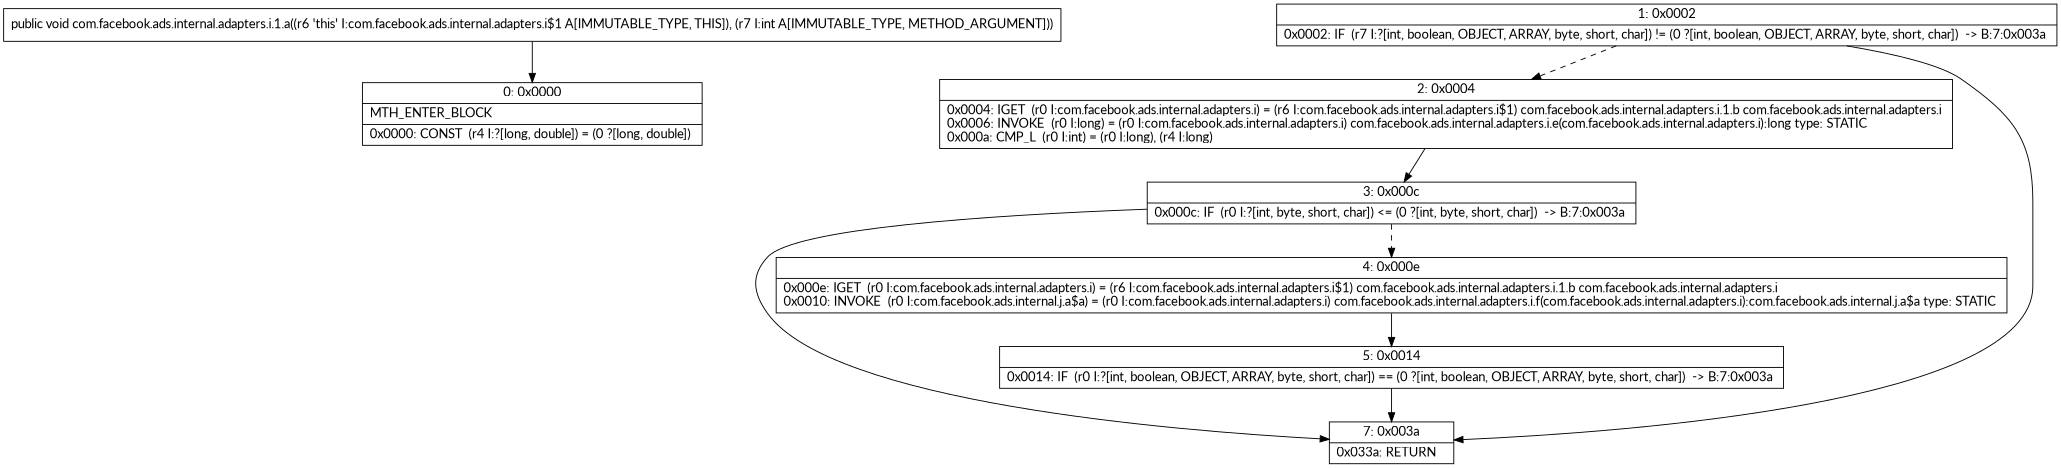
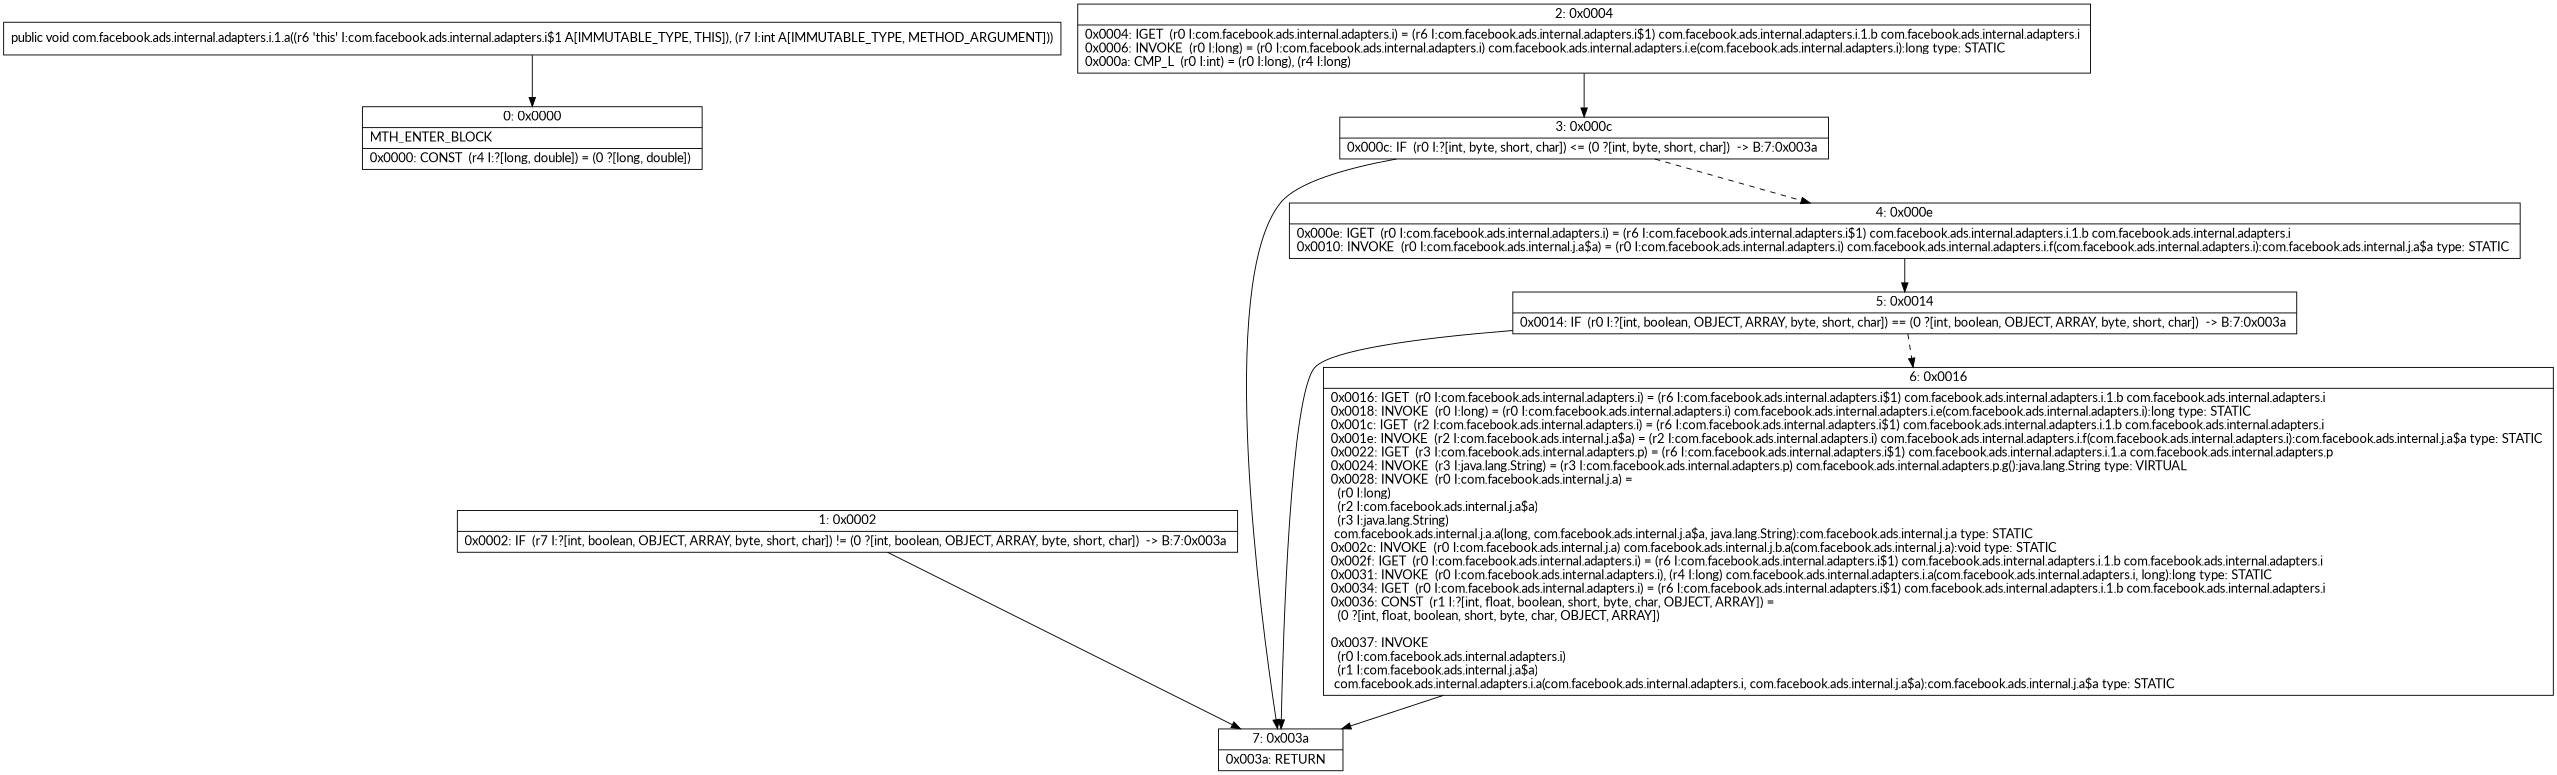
edge "1: 0x0002" -> "2: 0x0004": removed
node "7: 0x003a": text "0x033a: RETURN" -> "0x003a: RETURN"
node "6: 0x0016": added
